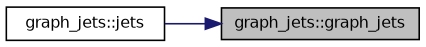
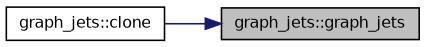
node "graph_jets::jets": label "graph_jets::jets" -> "graph_jets::clone"
